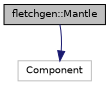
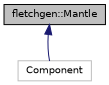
edge "fletchgen::Mantle" -> "Component": reversed
